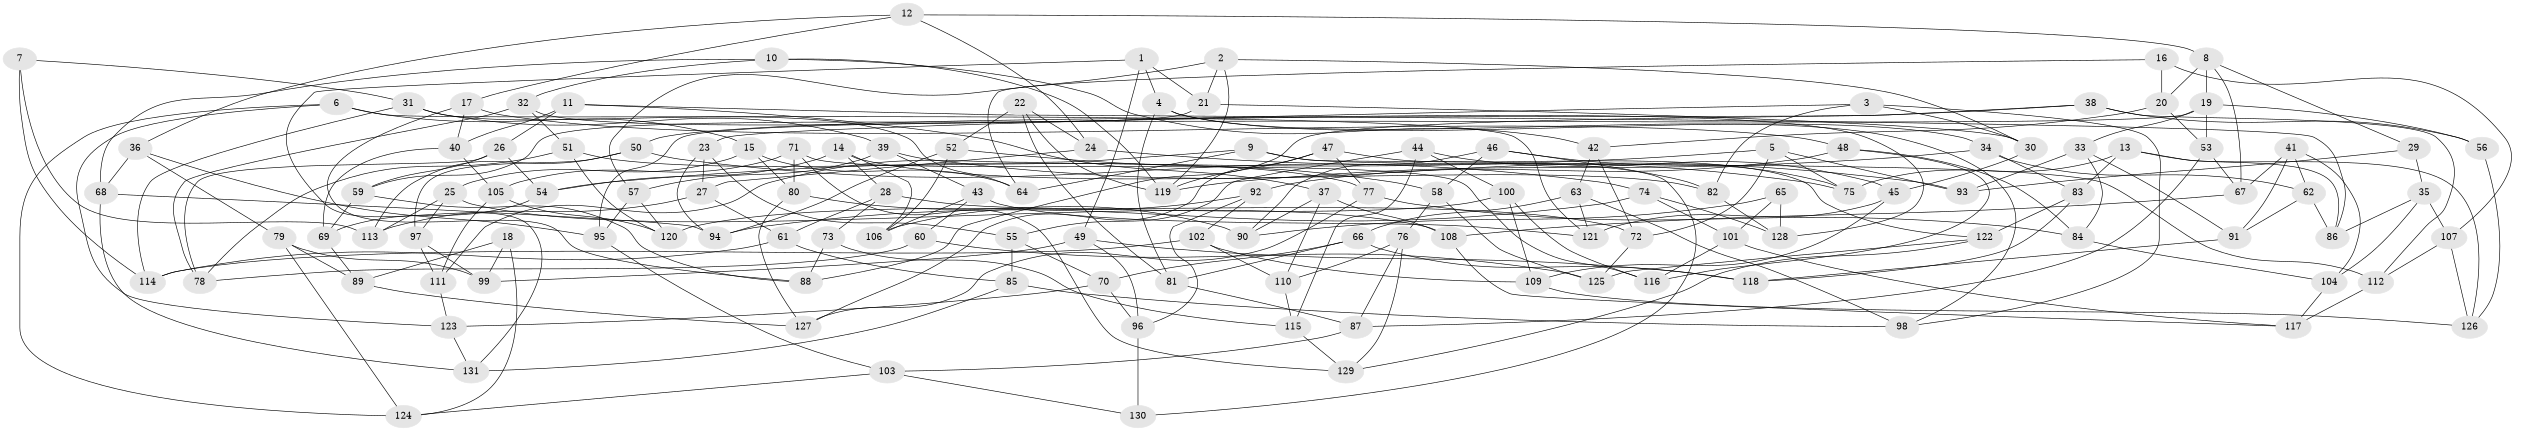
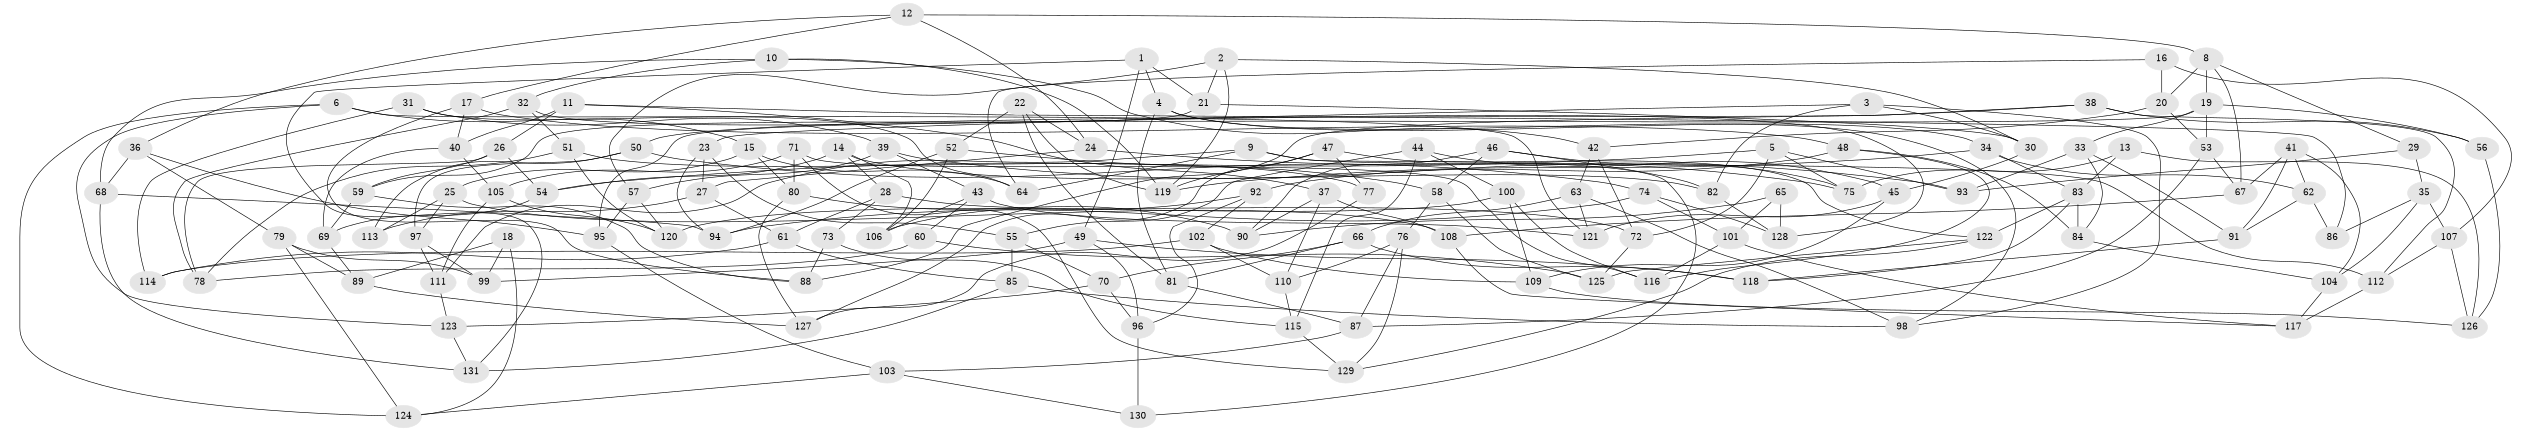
node "7": removed
edge "13" -- "86": removed
edge "77" -- "84": now "83" -- "84"
